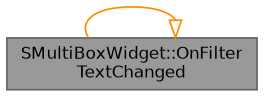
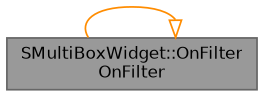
node "SMultiBoxWidget::OnFilter TextChanged": label "SMultiBoxWidget::OnFilter TextChanged" -> "SMultiBoxWidget::OnFilter OnFilter"
